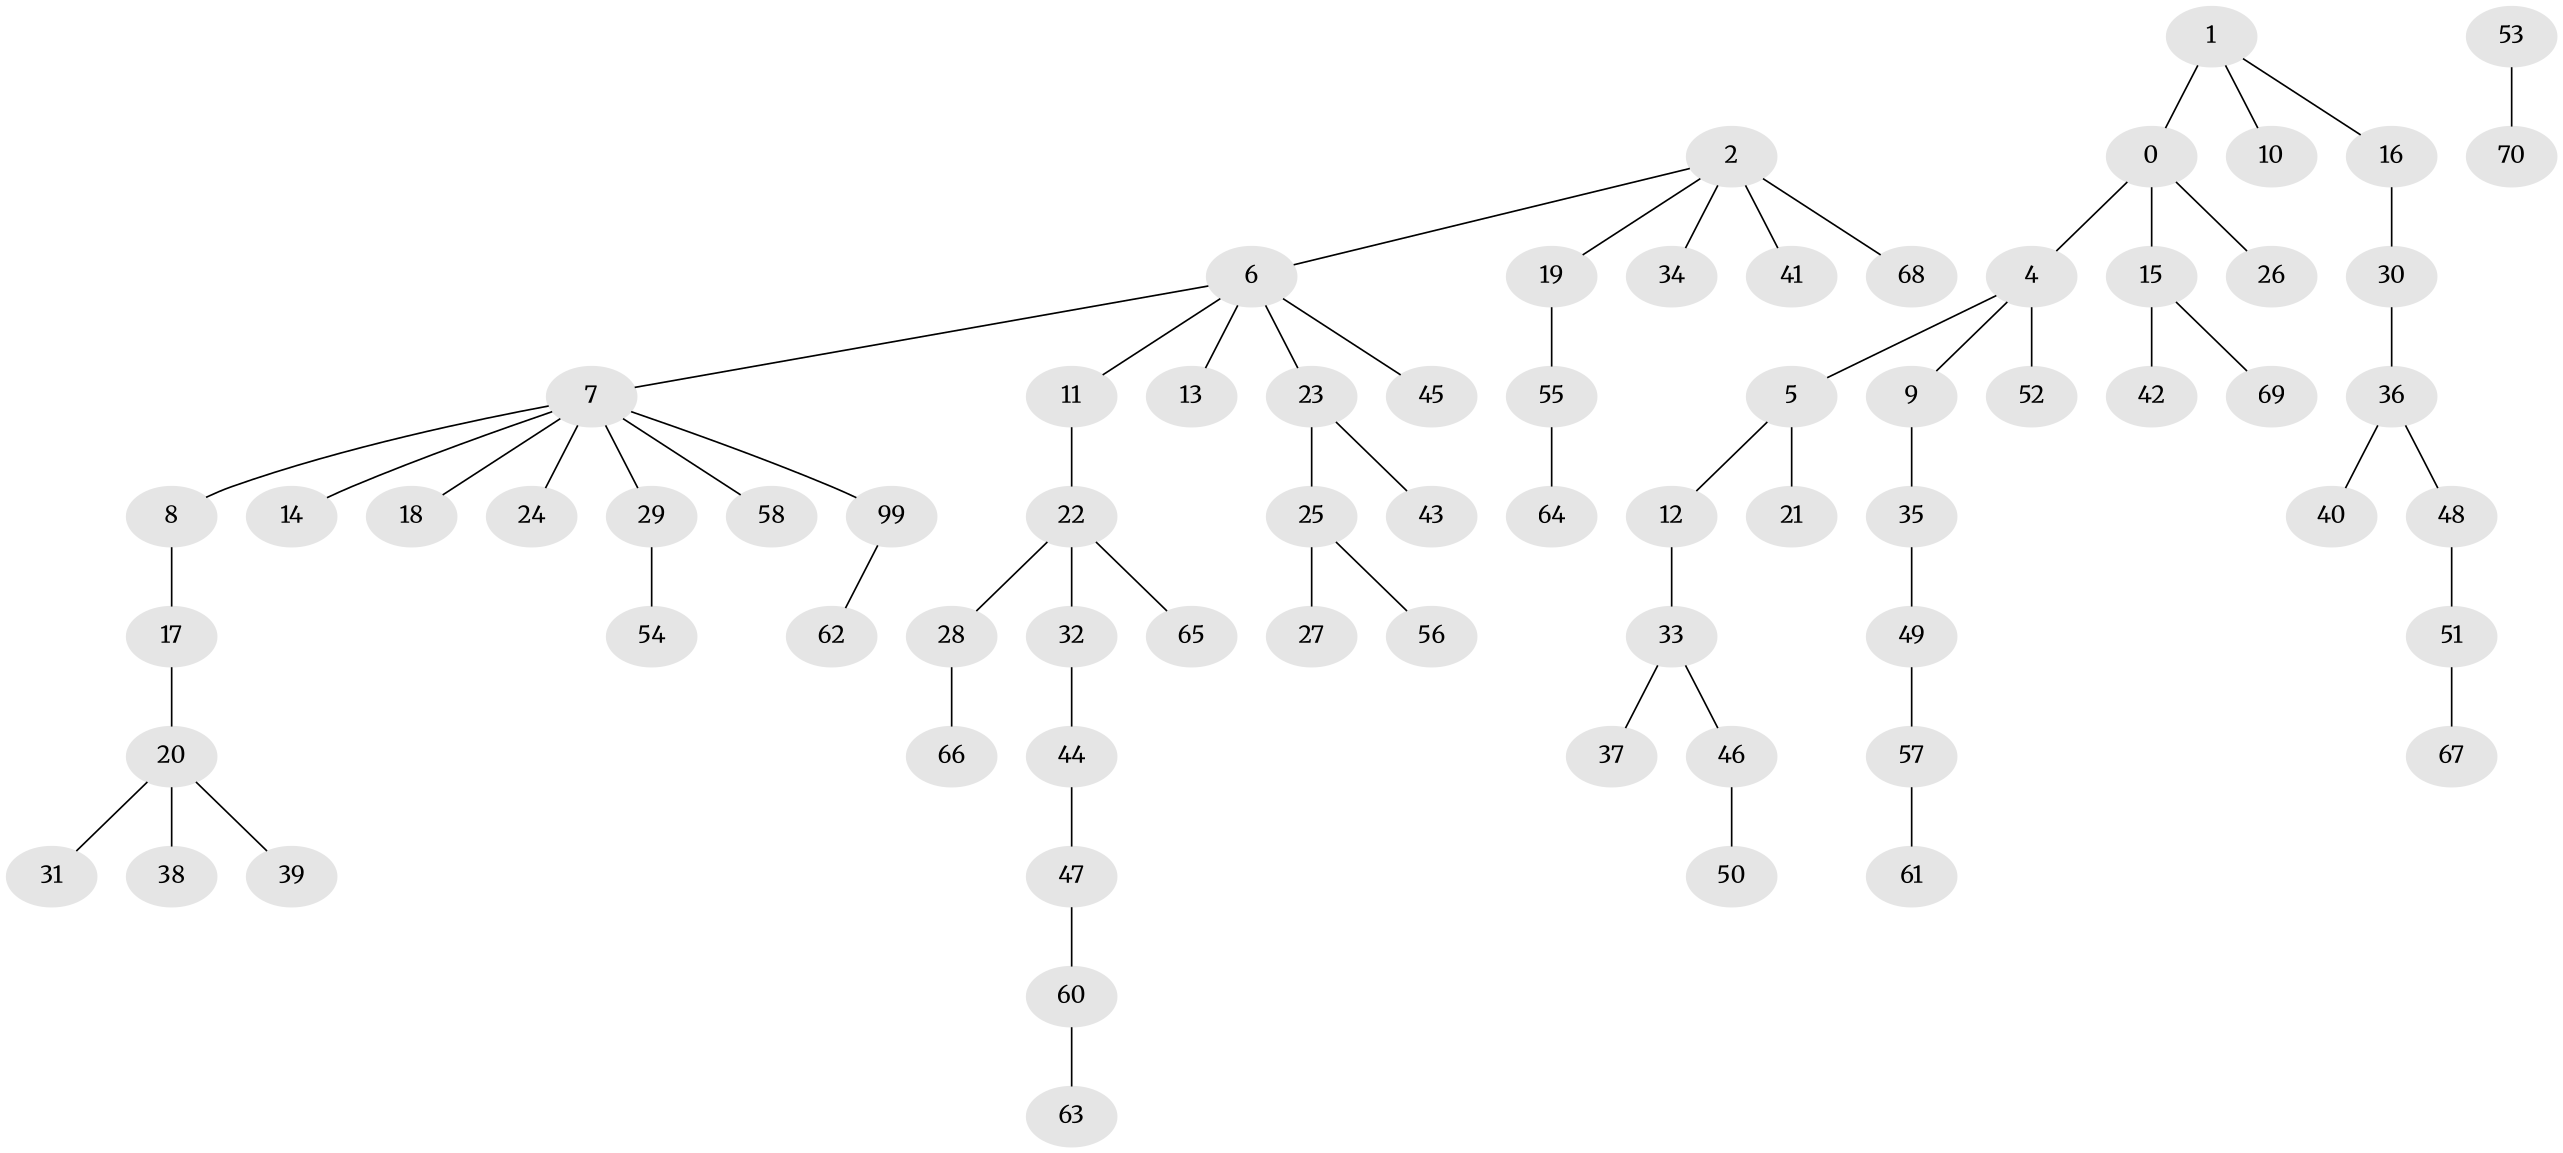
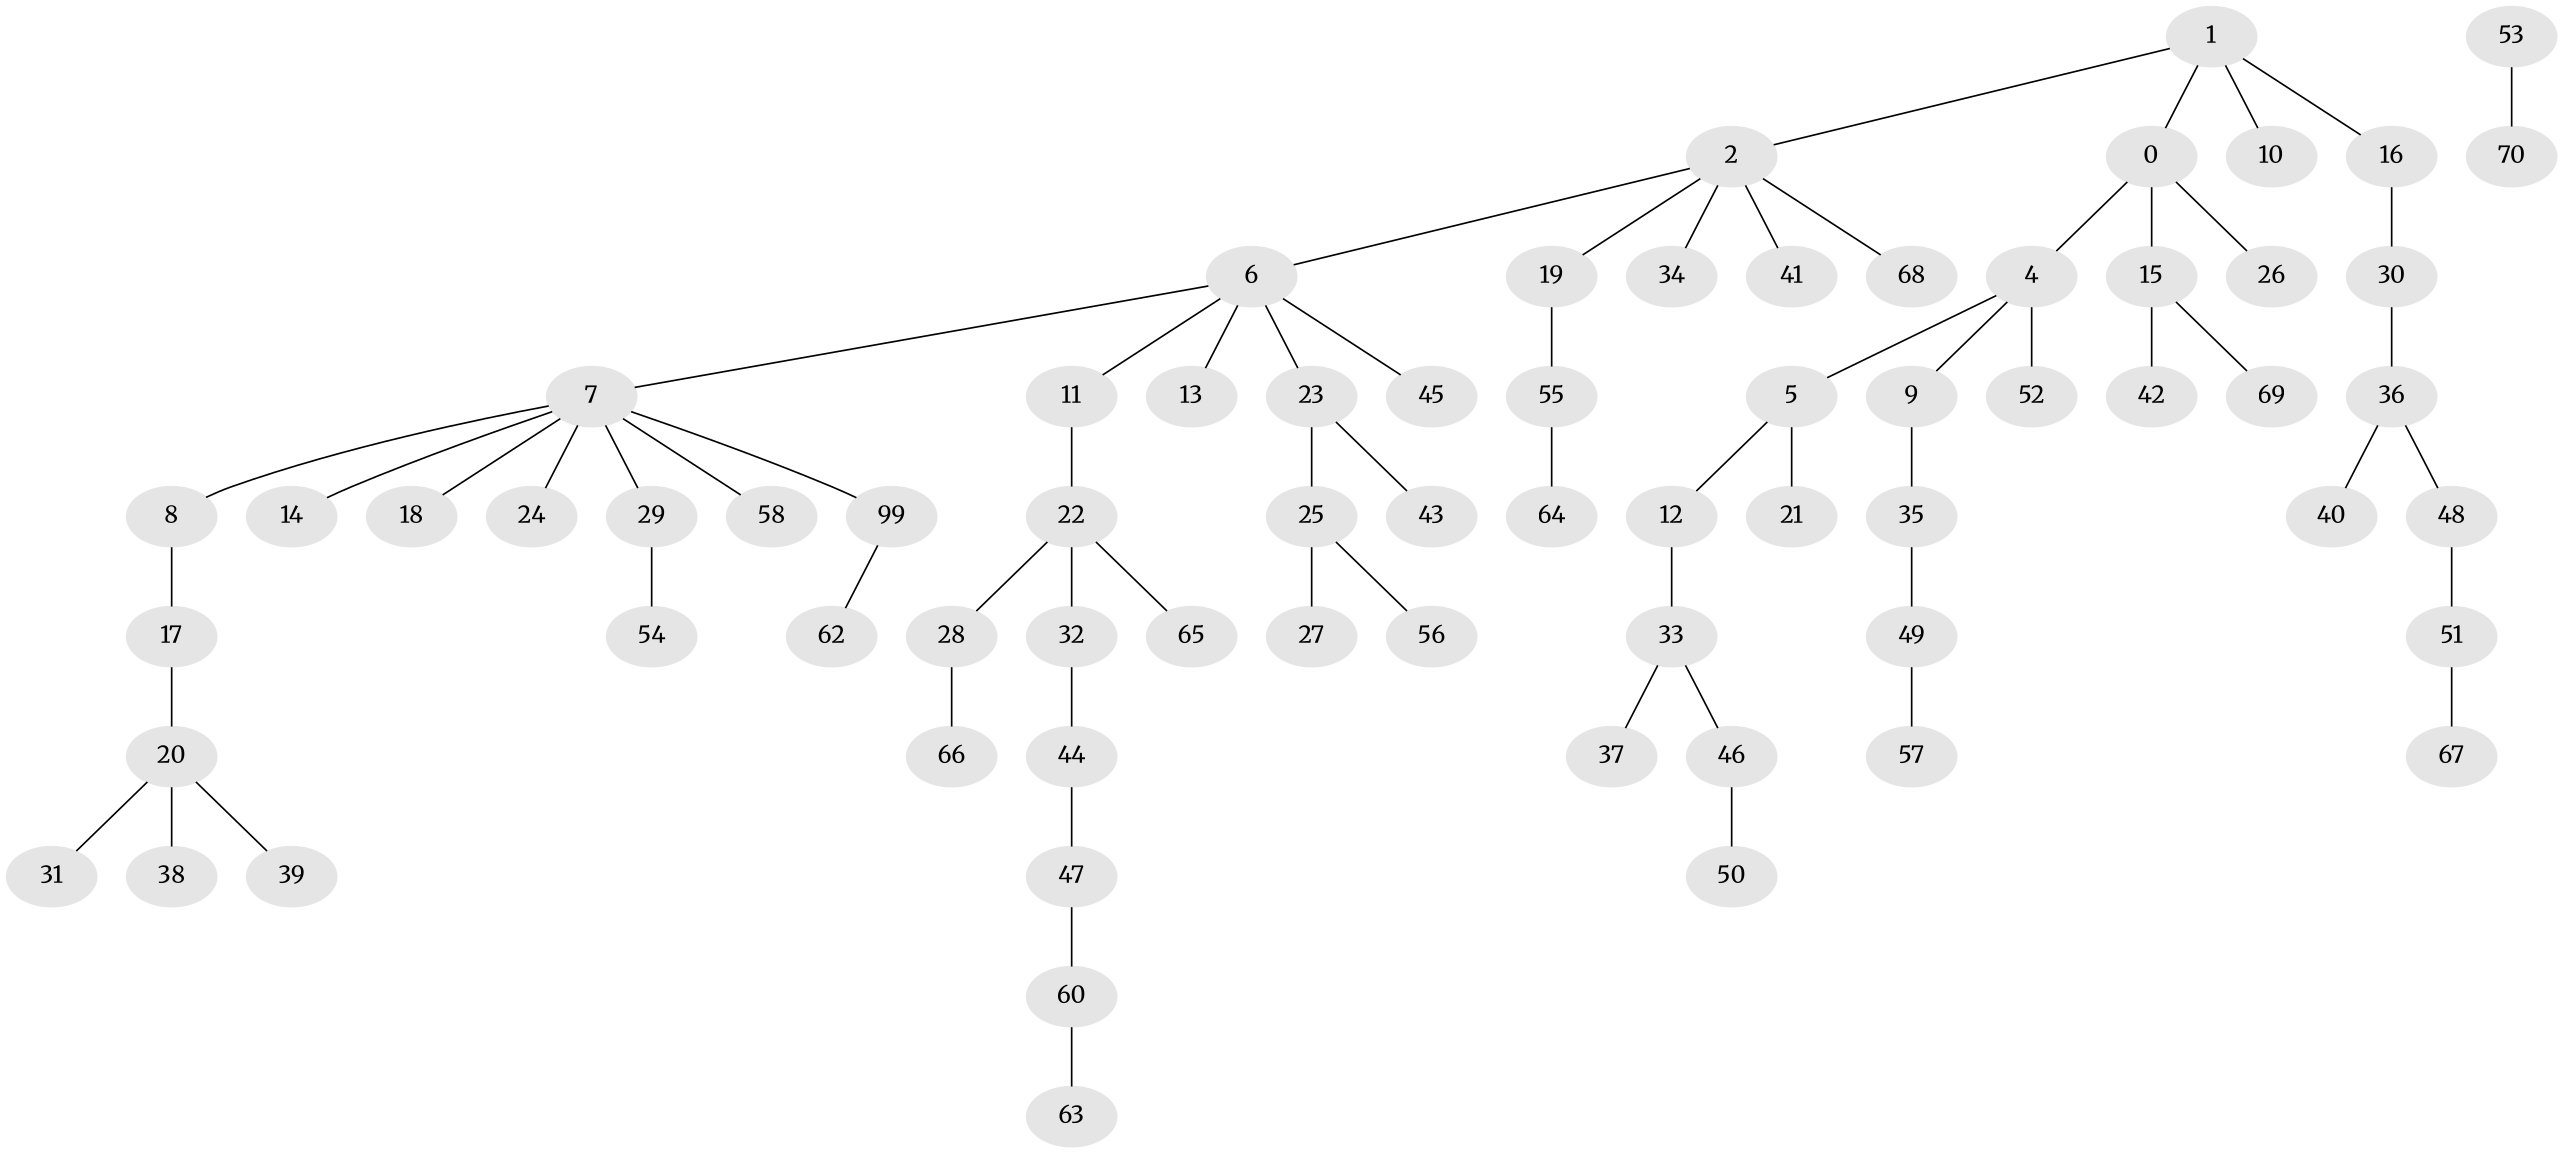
edge "1" -- "2": added
node "61": removed
